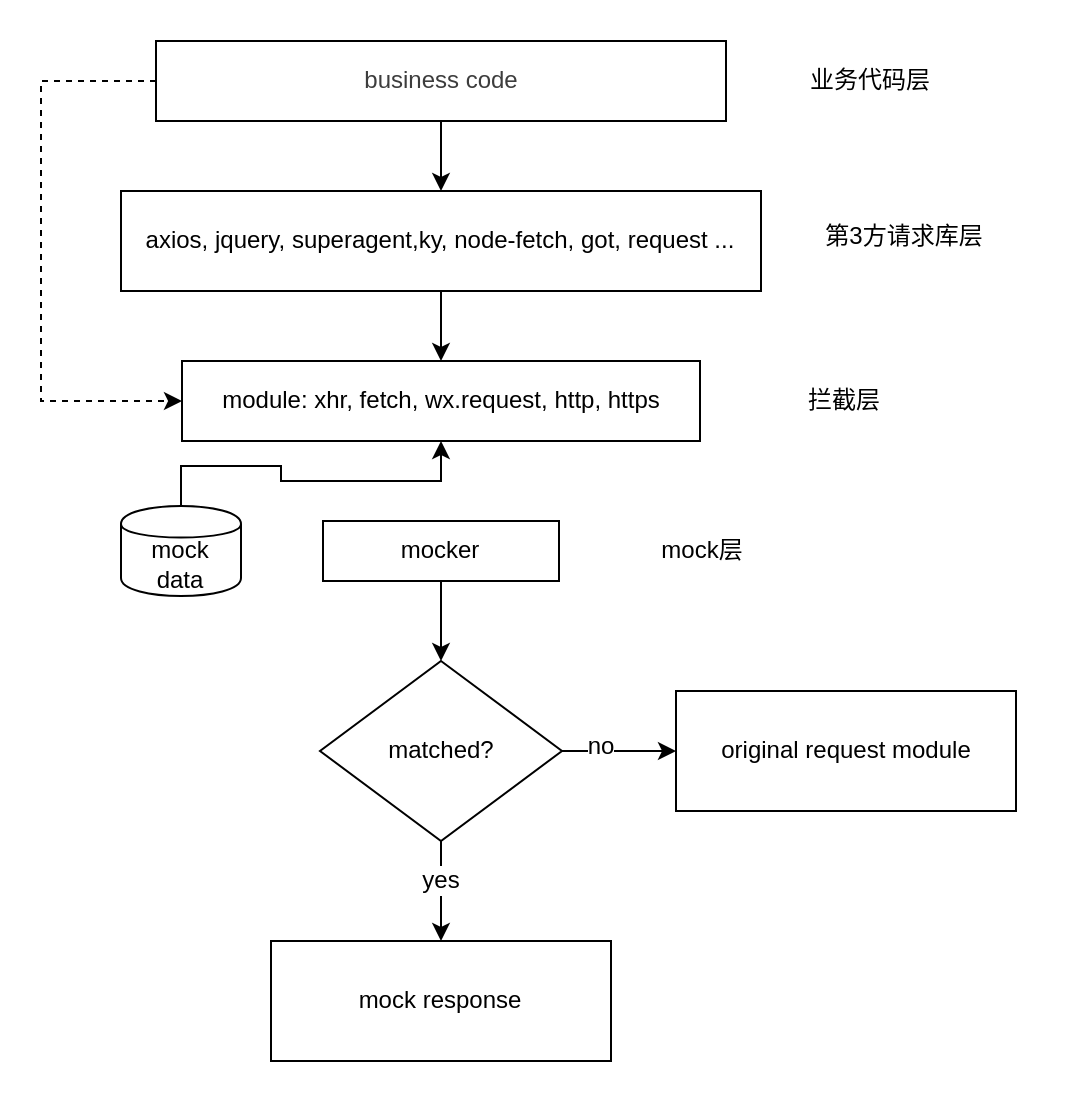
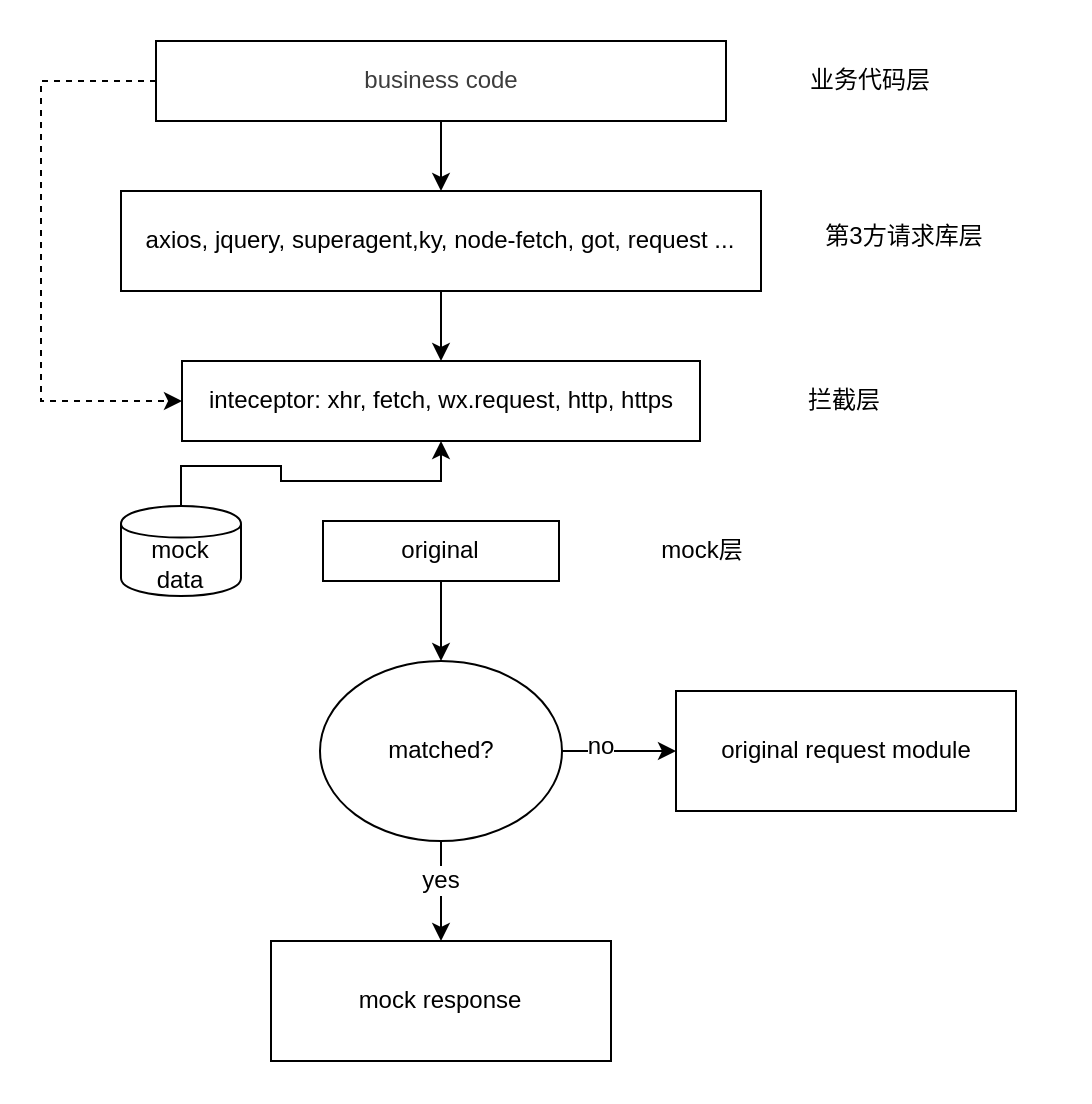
node "module: xhr, fetch, wx.request, http, https": label "module: xhr, fetch, wx.request, http, https" -> "inteceptor: xhr, fetch, wx.request, http, https"
node "mocker": label "mocker" -> "original"
node "matched?": shape diamond -> ellipse
